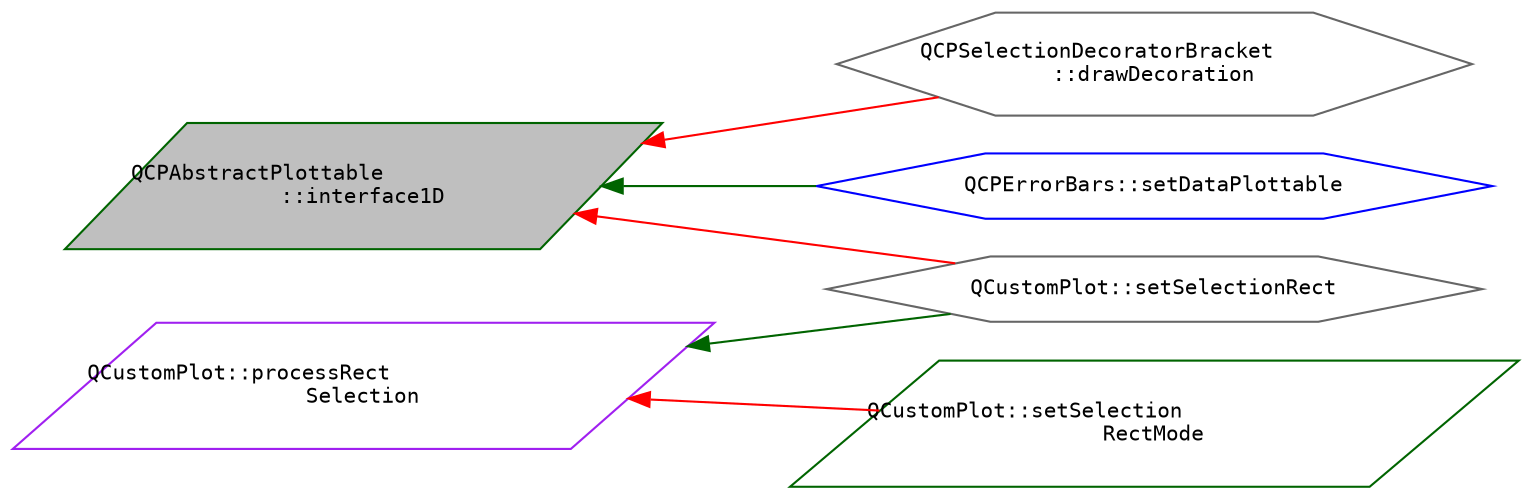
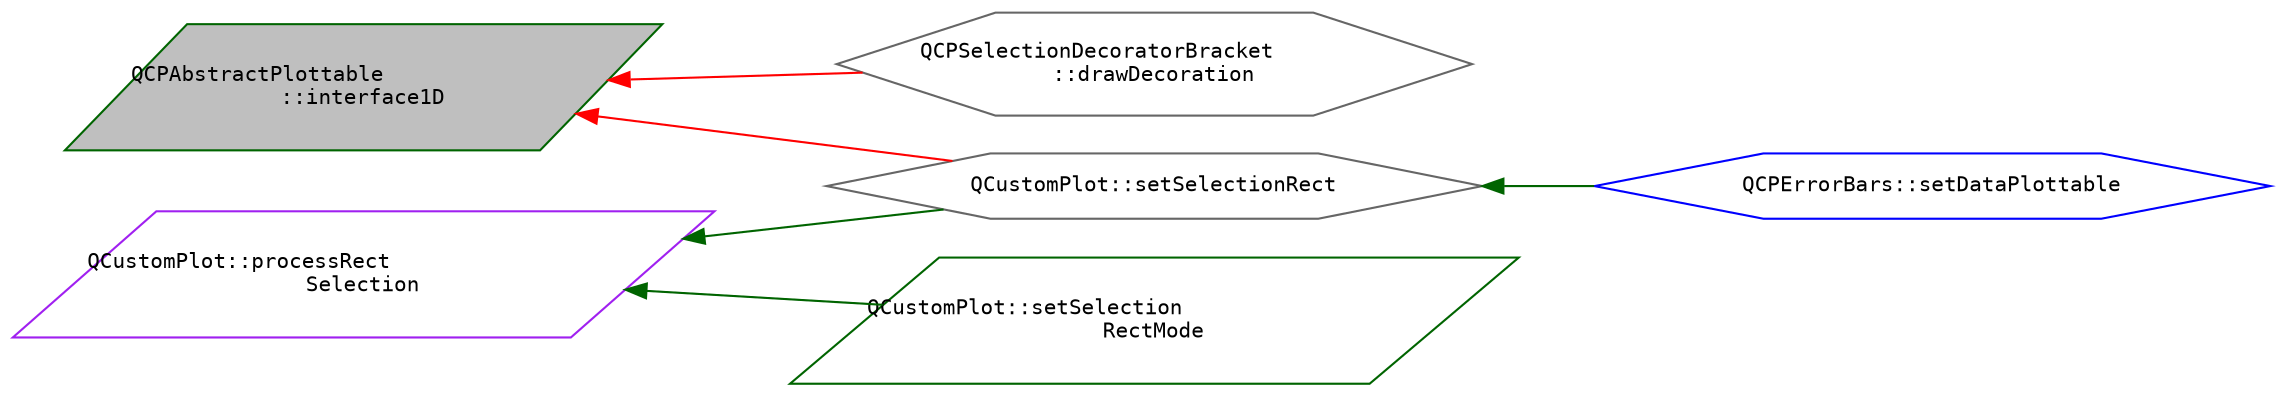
edge "QCPErrorBars::setDataPlottable" -> "QCPAbstractPlottable ::interface1D": now "QCPErrorBars::setDataPlottable" -> "QCustomPlot::setSelectionRect"
edge "QCustomPlot::setSelection RectMode" -> "QCustomPlot::processRect Selection": color red -> darkgreen
